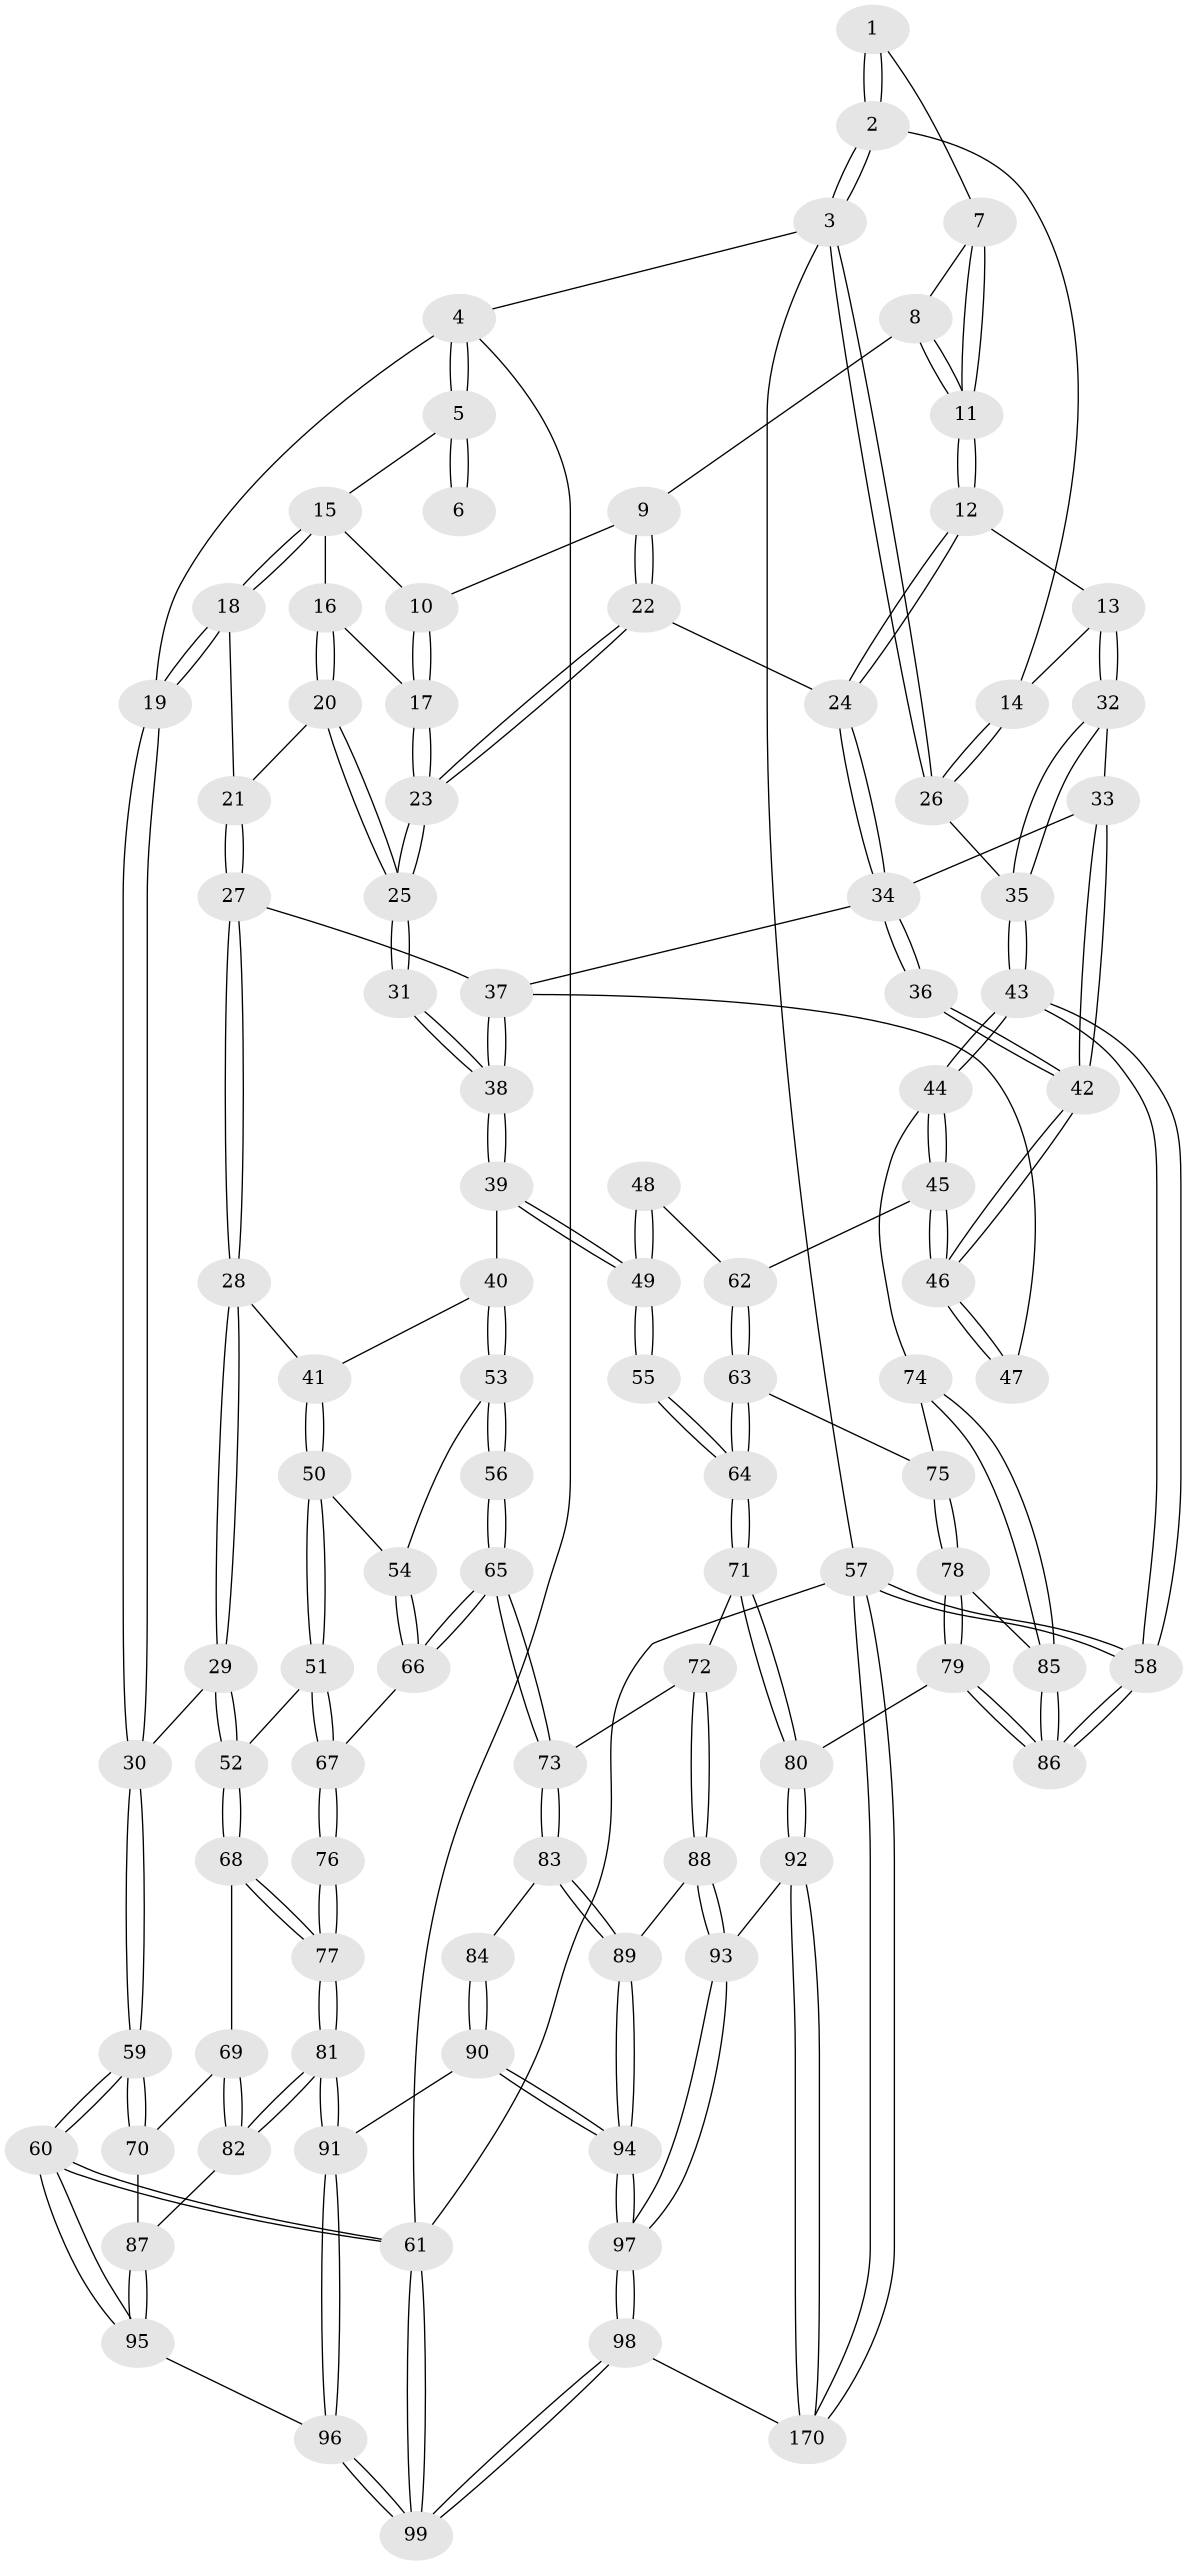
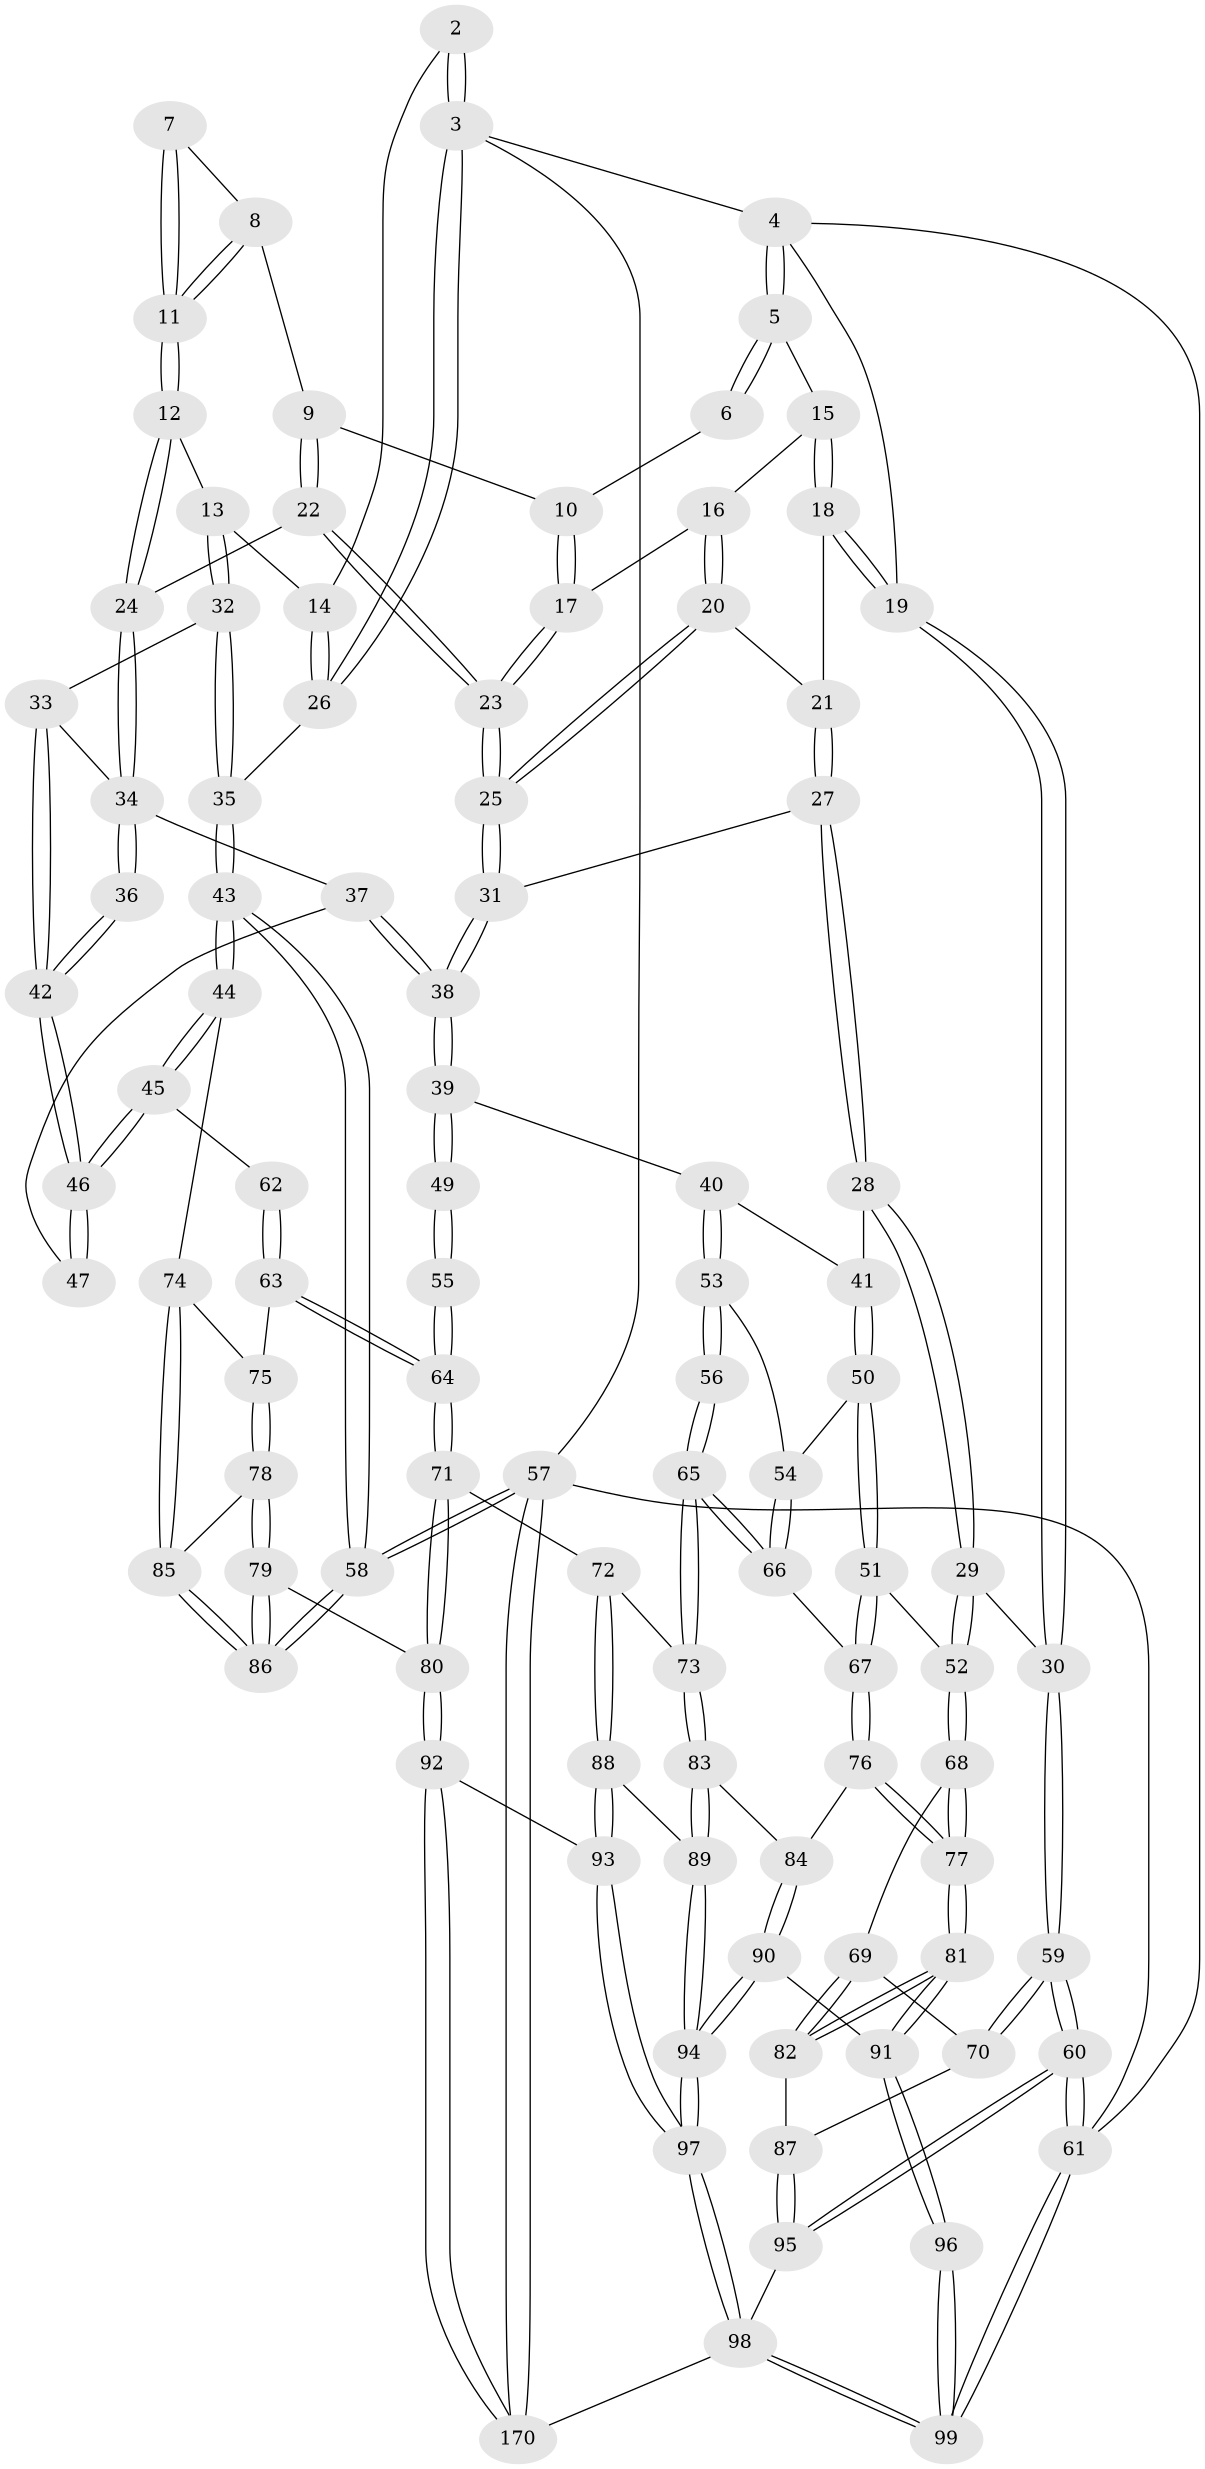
node "1": removed
edge "15" -- "10": now "6" -- "10"
edge "27" -- "37": now "27" -- "31"
node "48": removed
edge "76" -- "84": added
edge "95" -- "96": now "95" -- "98"
